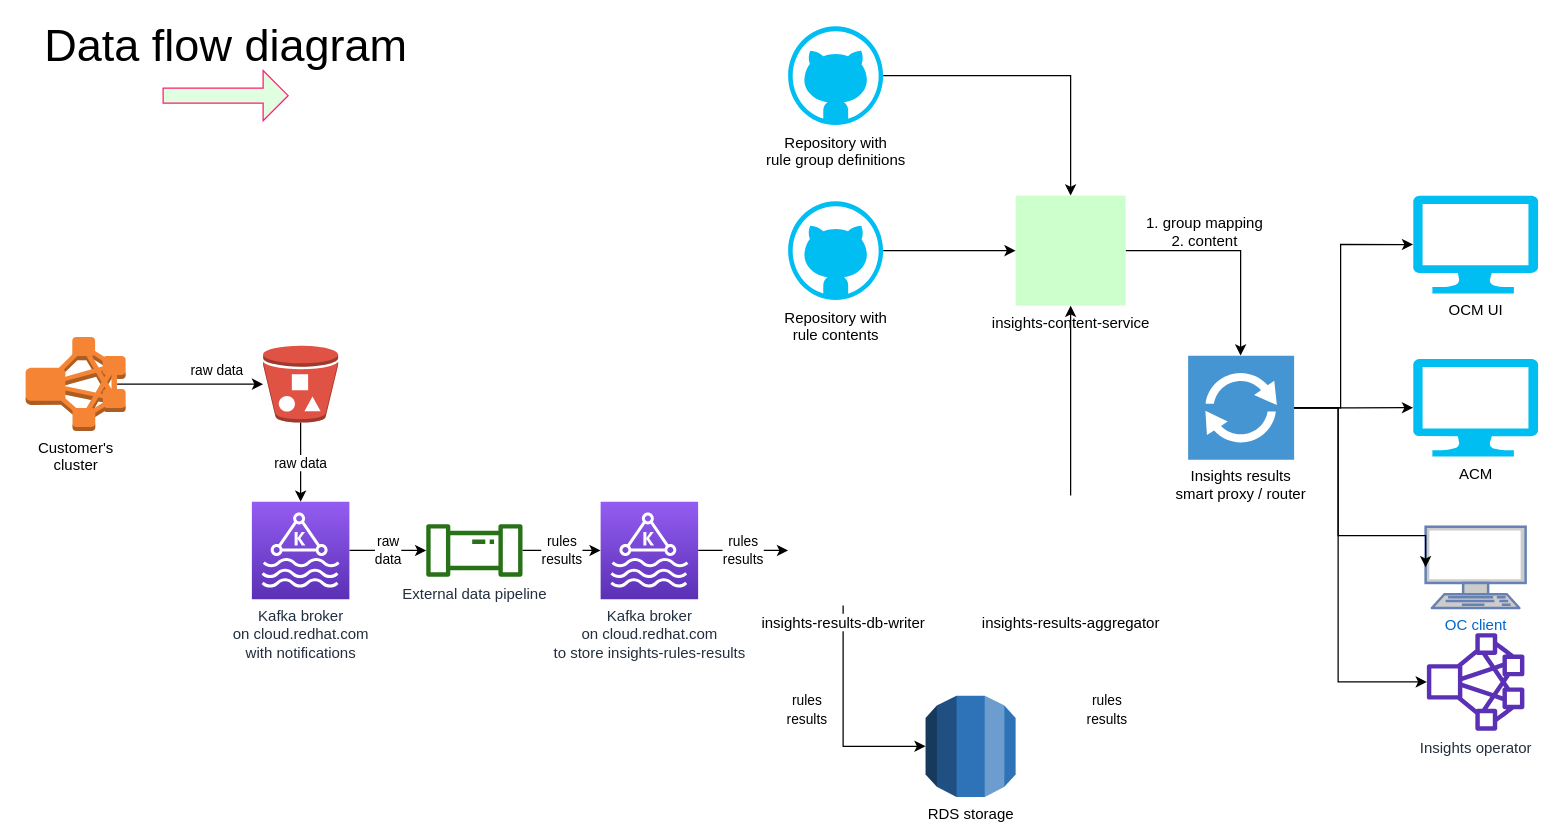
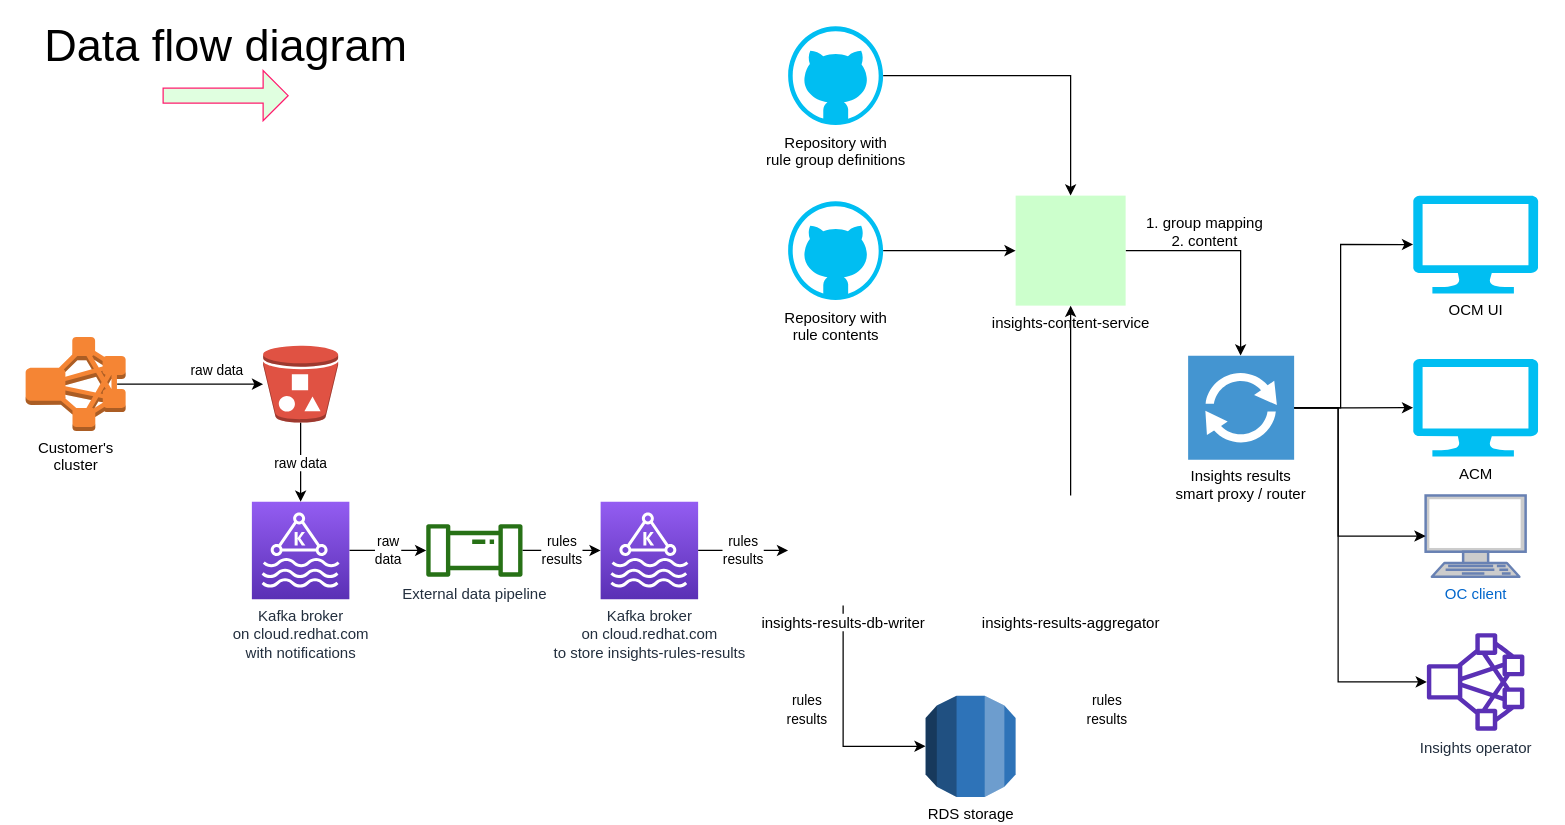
node "OC client": moved (1476, 567) -> (1476, 536)
